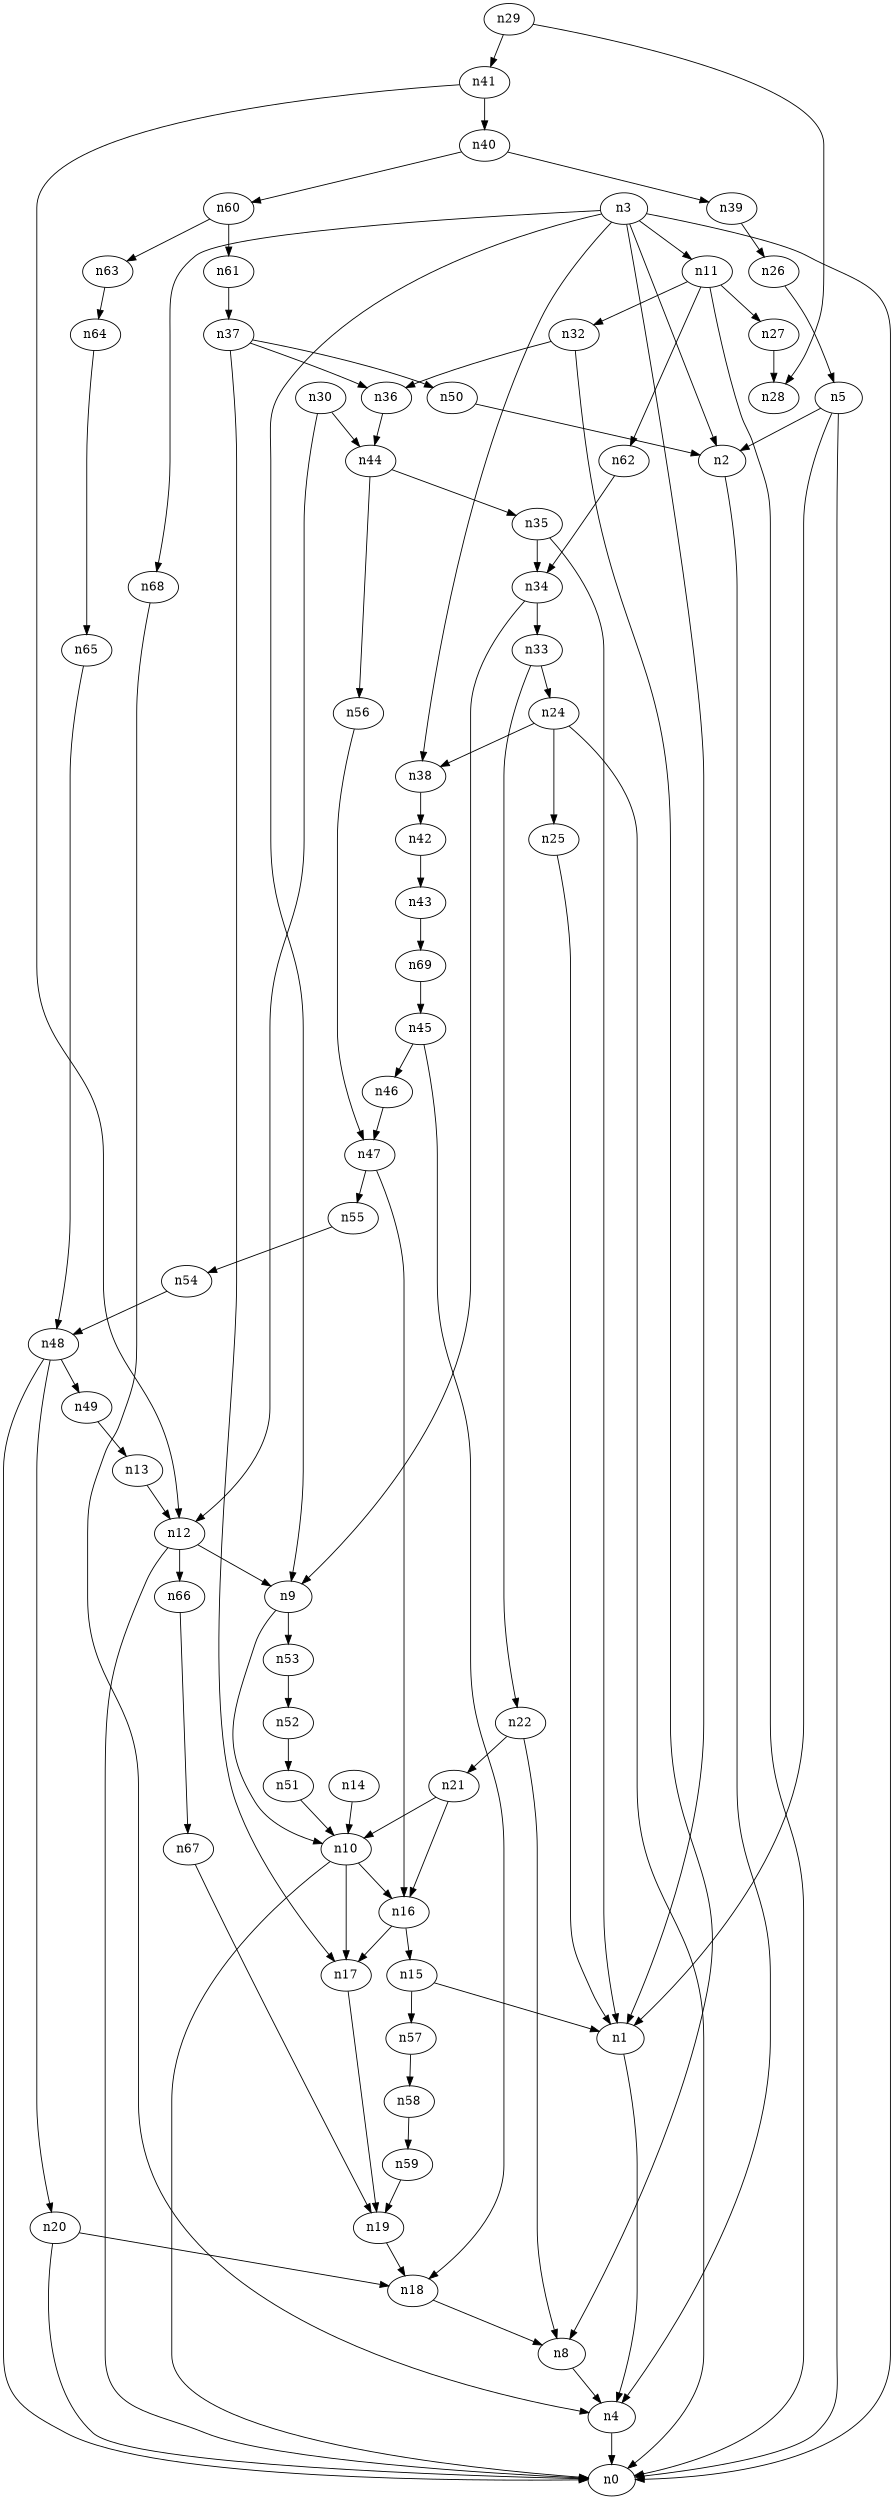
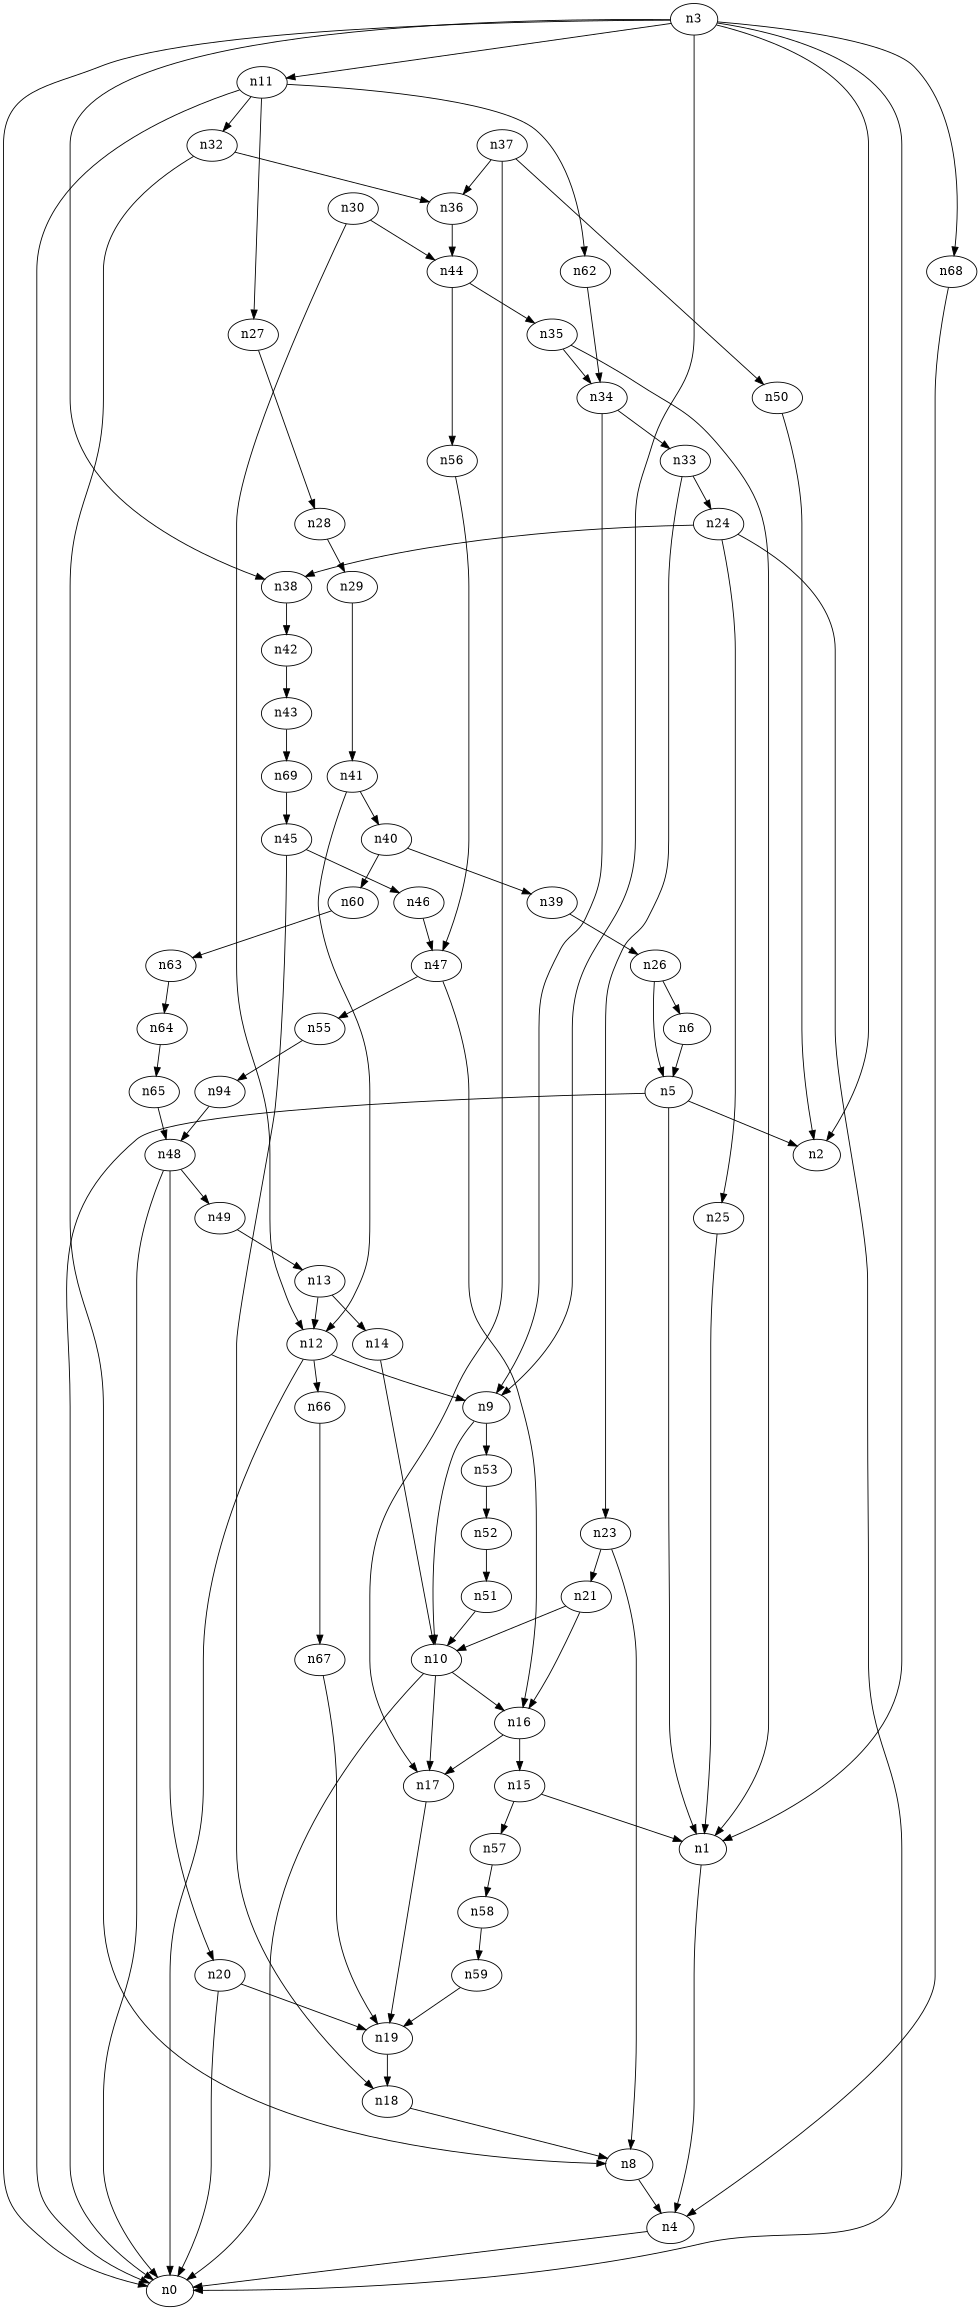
edge "n29" -> "n28": reversed
node "n61": removed
node "n6": added
node "n54": label "n54" -> "n94"
edge "n13" -> "n14": added
edge "n2" -> "n4": removed
node "n22": label "n22" -> "n23"
edge "n20" -> "n18": now "n20" -> "n19"
